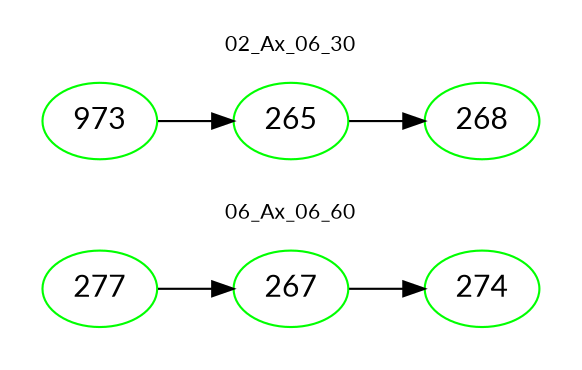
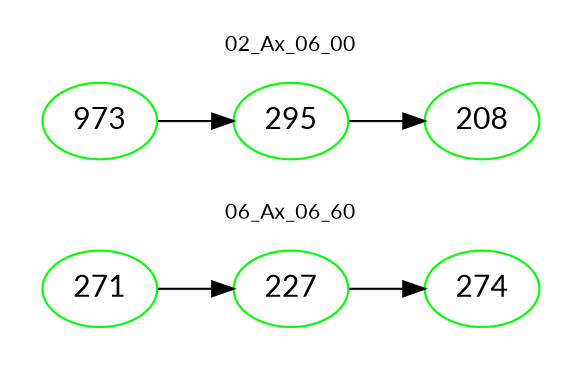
cluster "02_Ax_06_30": label "02_Ax_06_30" -> "02_Ax_06_00"
node "265": label "265" -> "295"
node "268": label "268" -> "208"
node "277": label "277" -> "271"
node "267": label "267" -> "227"
